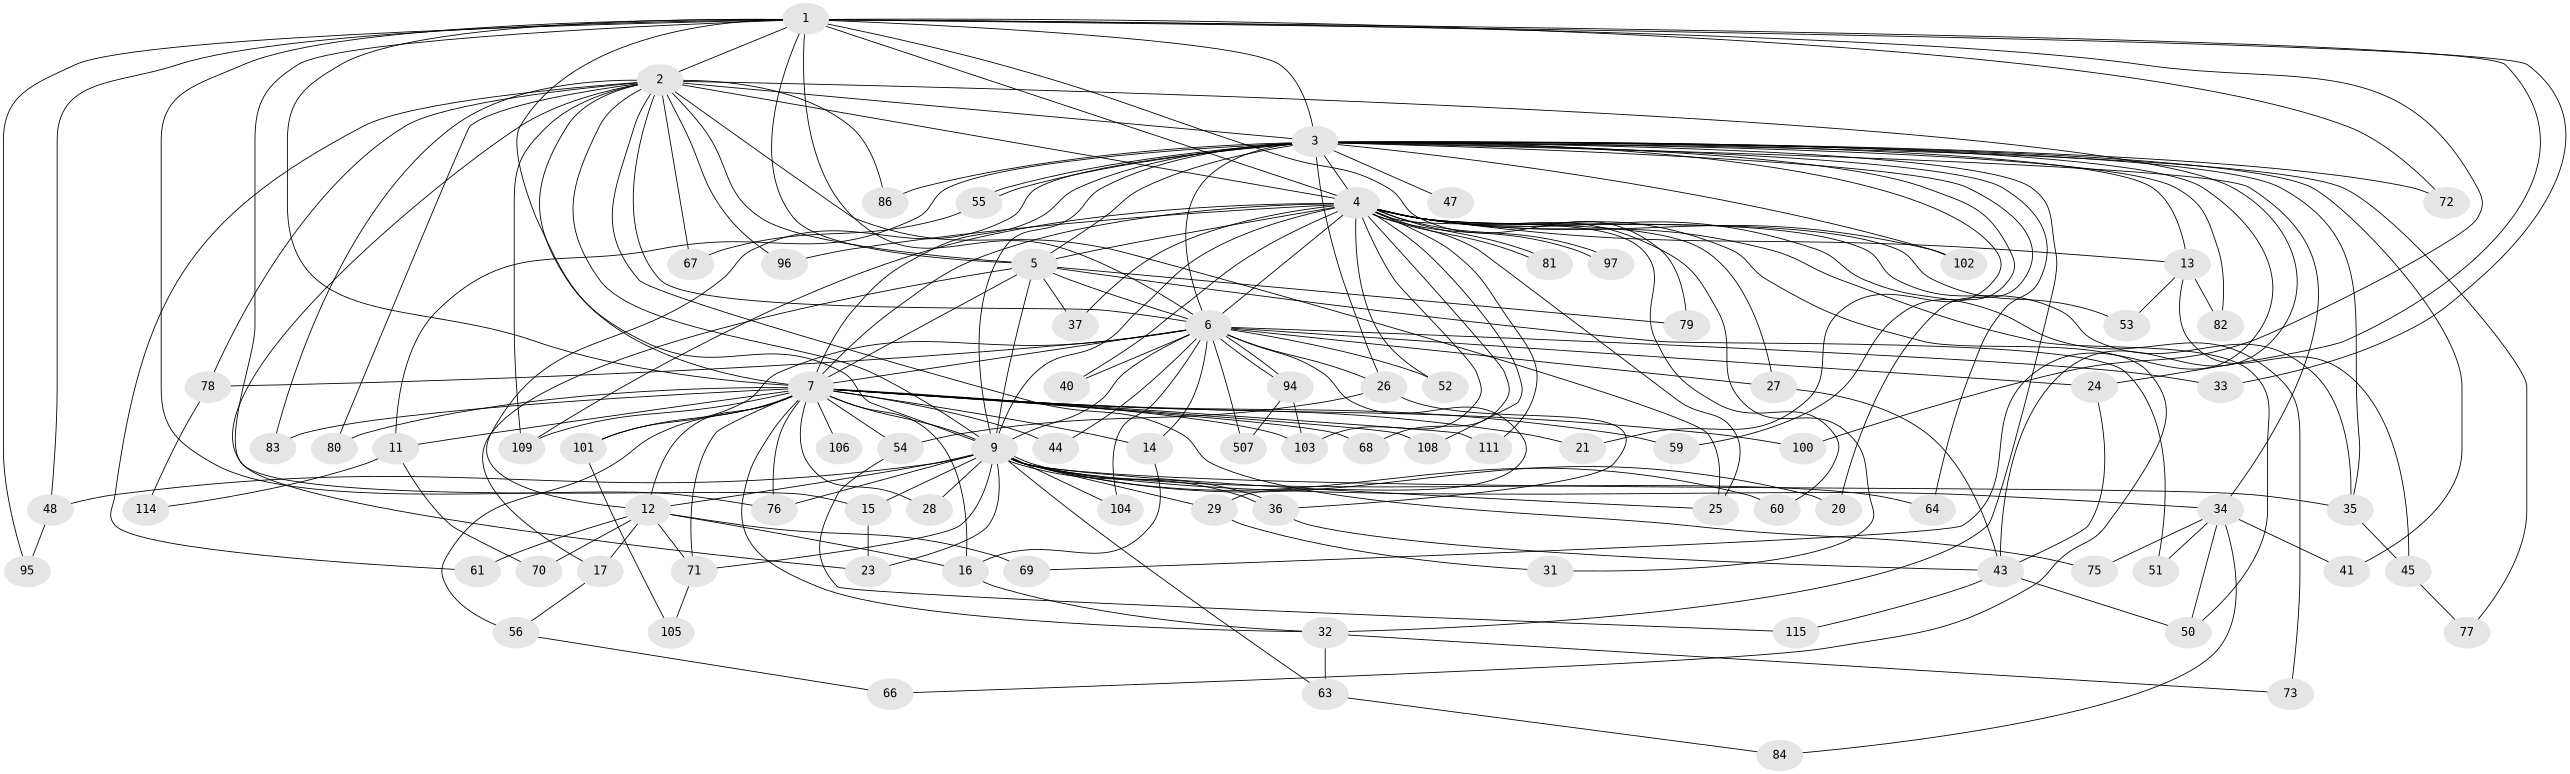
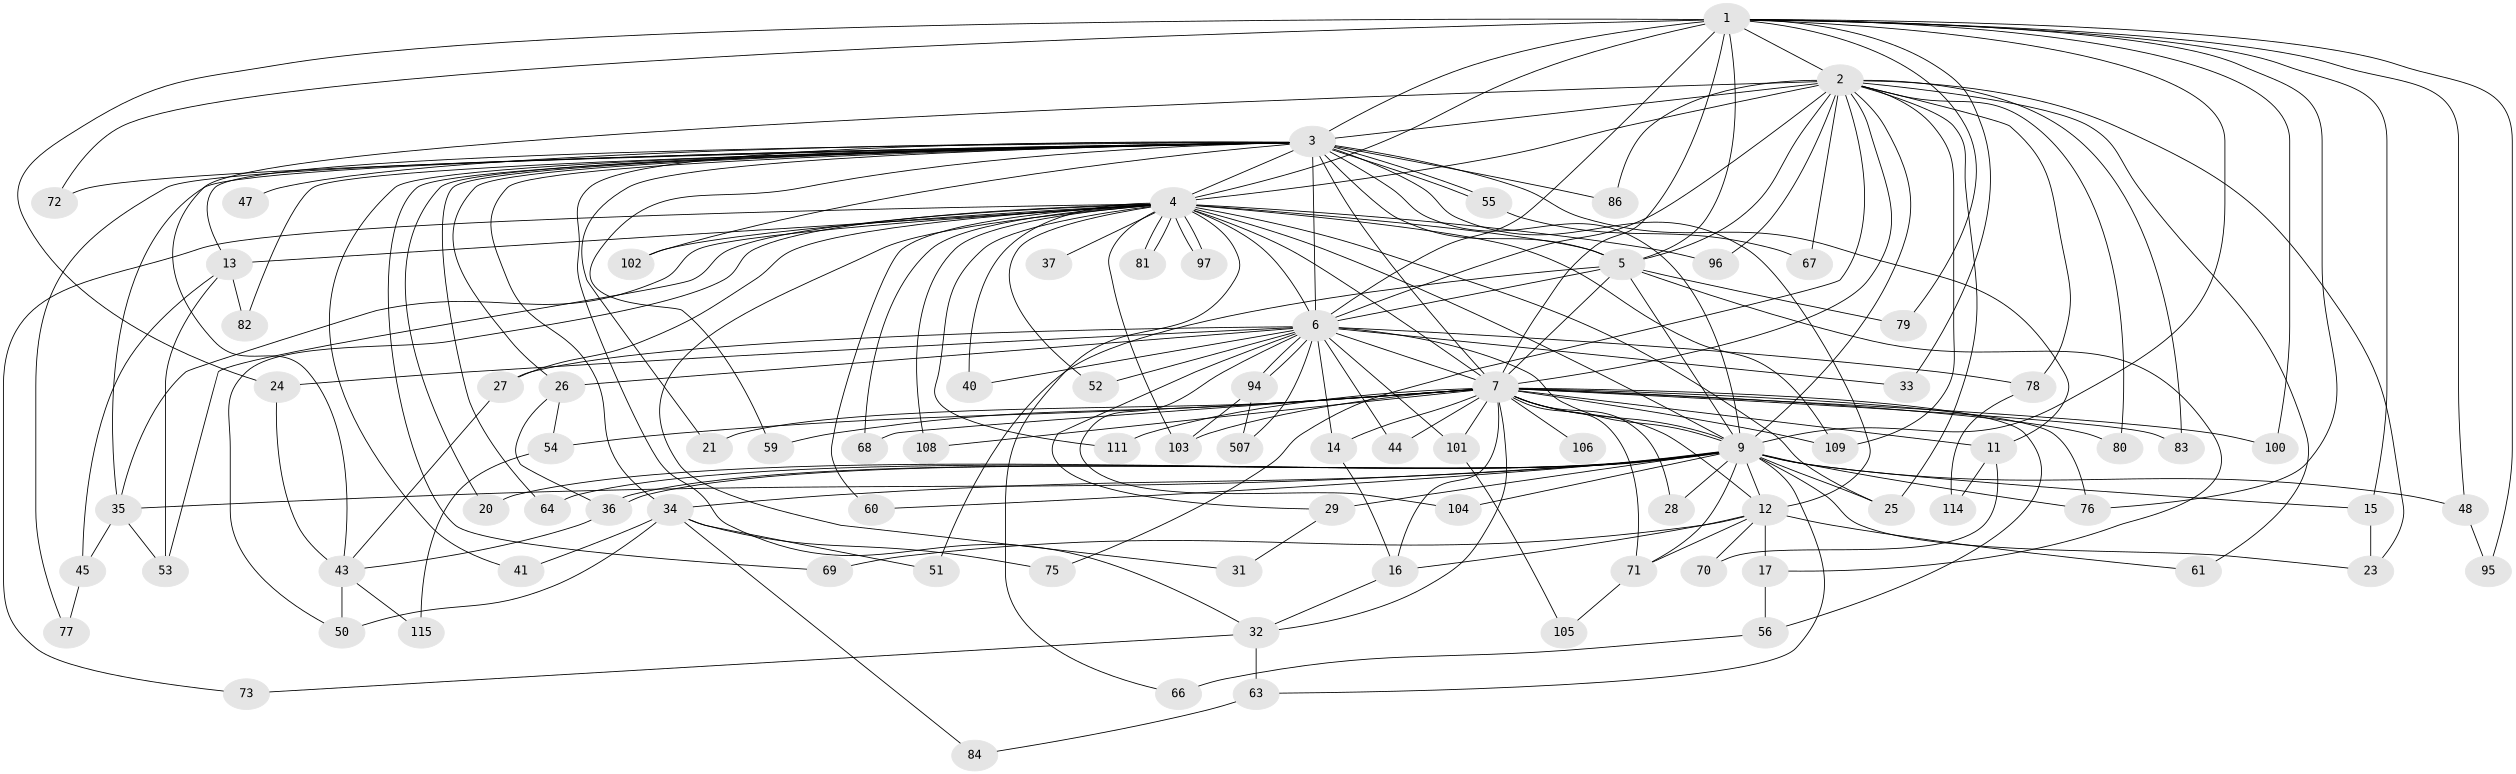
edge "5" -- "37": removed
edge "35" -- "53": added
